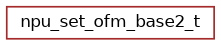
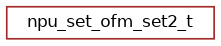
node "npu_set_ofm_base2_t": label "npu_set_ofm_base2_t" -> "npu_set_ofm_set2_t"
